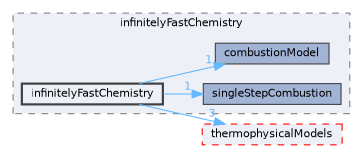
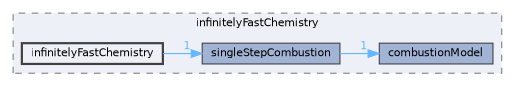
edge "infinitelyFastChemistry" -> "combustionModel": now "singleStepCombustion" -> "combustionModel"
node "thermophysicalModels": removed
